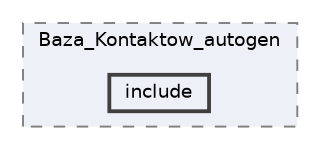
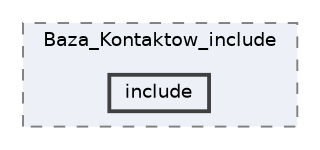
cluster "Baza_Kontaktow_autogen": label "Baza_Kontaktow_autogen" -> "Baza_Kontaktow_include"
